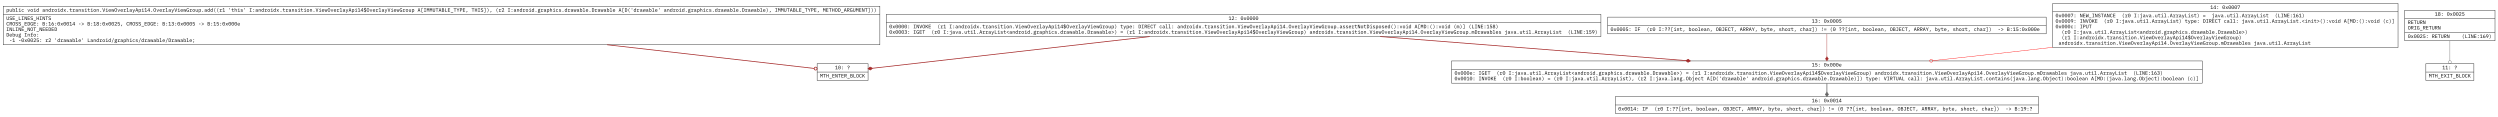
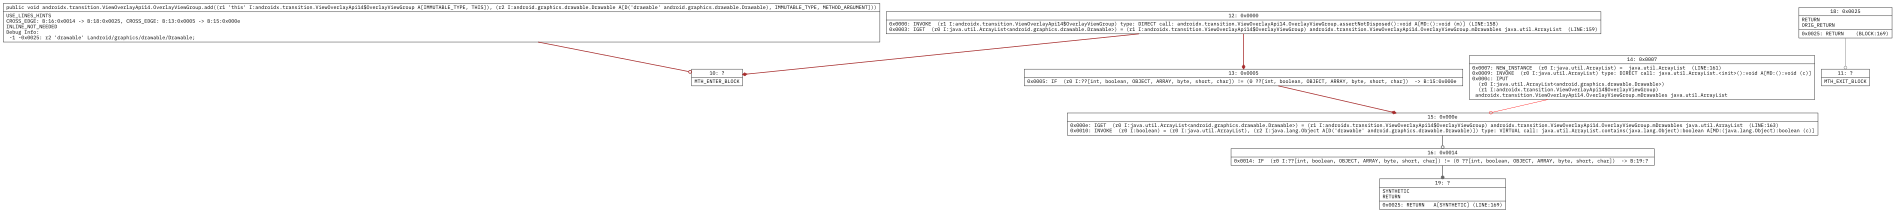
node "18: 0x0025": text "0x0025: RETURN    (LINE:169)" -> "0x0025: RETURN    (BLOCK:169)"
edge "13: 0x0005" -> "15: 0x000e": style solid -> bold
edge "12: 0x0000" -> "15: 0x000e": now "12: 0x0000" -> "13: 0x0005"
edge "15: 0x000e" -> "16: 0x0014": arrowhead diamond -> odot
node "19: ?": added
